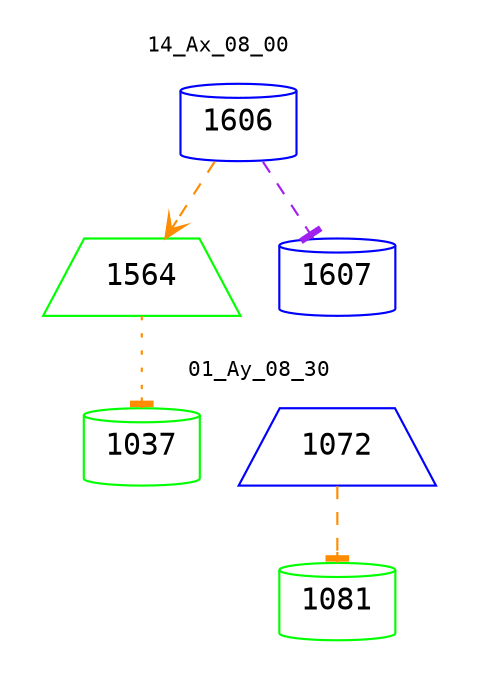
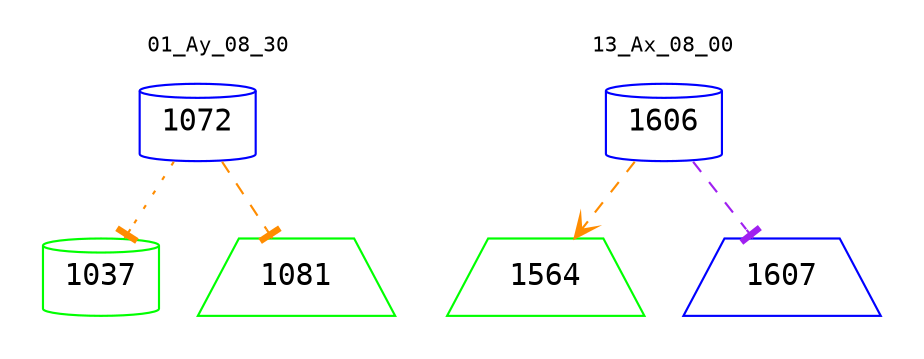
cluster "14_Ax_08_00": label "14_Ax_08_00" -> "13_Ax_08_00"
node "1607": shape cylinder -> trapezium
edge "1564" -> "1037": now "1072" -> "1037"
node "1072": shape trapezium -> cylinder
node "1081": shape cylinder -> trapezium
